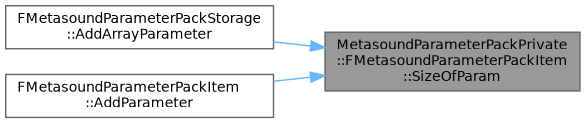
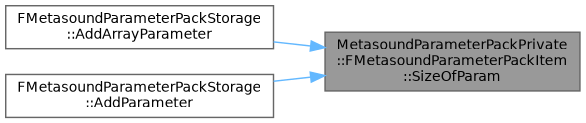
node "FMetasoundParameterPackItem ::AddParameter": label "FMetasoundParameterPackItem ::AddParameter" -> "FMetasoundParameterPackStorage ::AddParameter"
